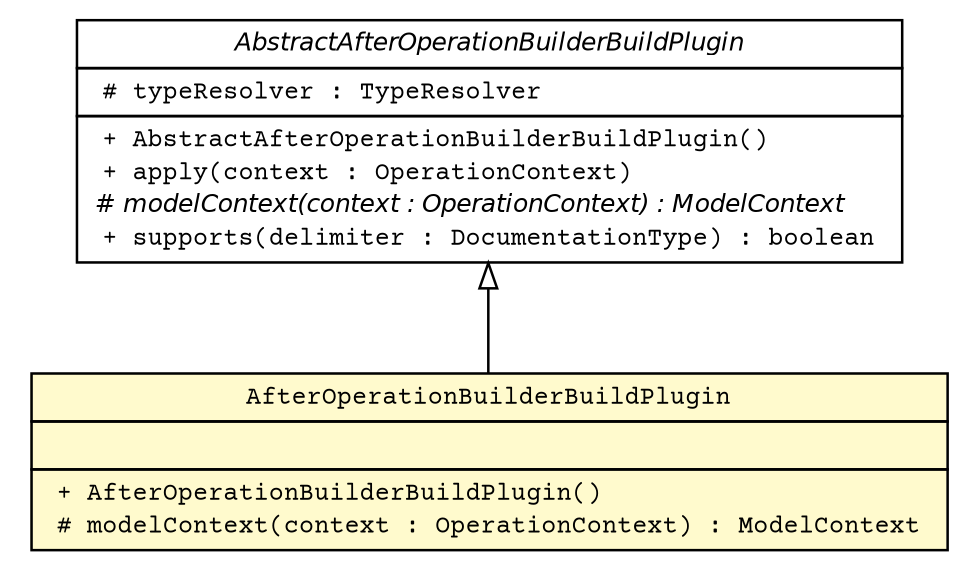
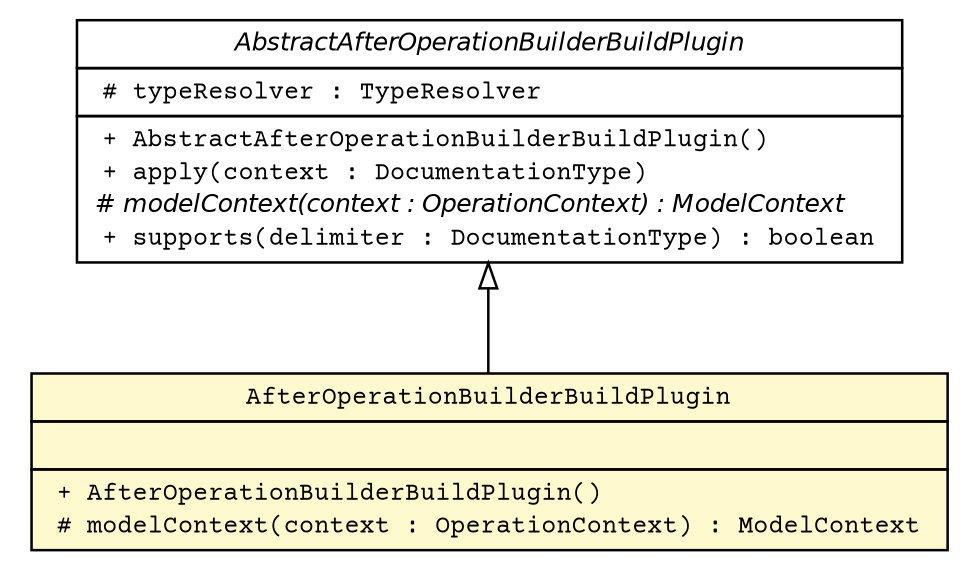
node "AbstractAfterOperationBuilderBuildPlugin": text "+ apply(context : OperationContext)" -> "+ apply(context : DocumentationType)"
